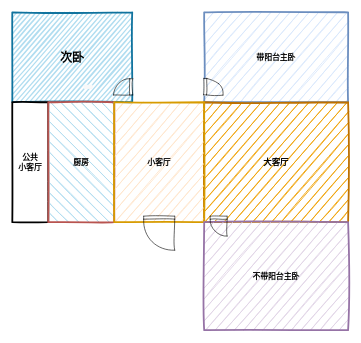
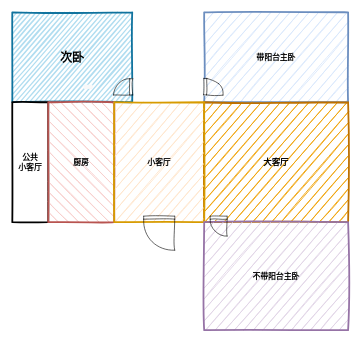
node "厨房": fillcolor #b1ddf0 -> #f8cecc
